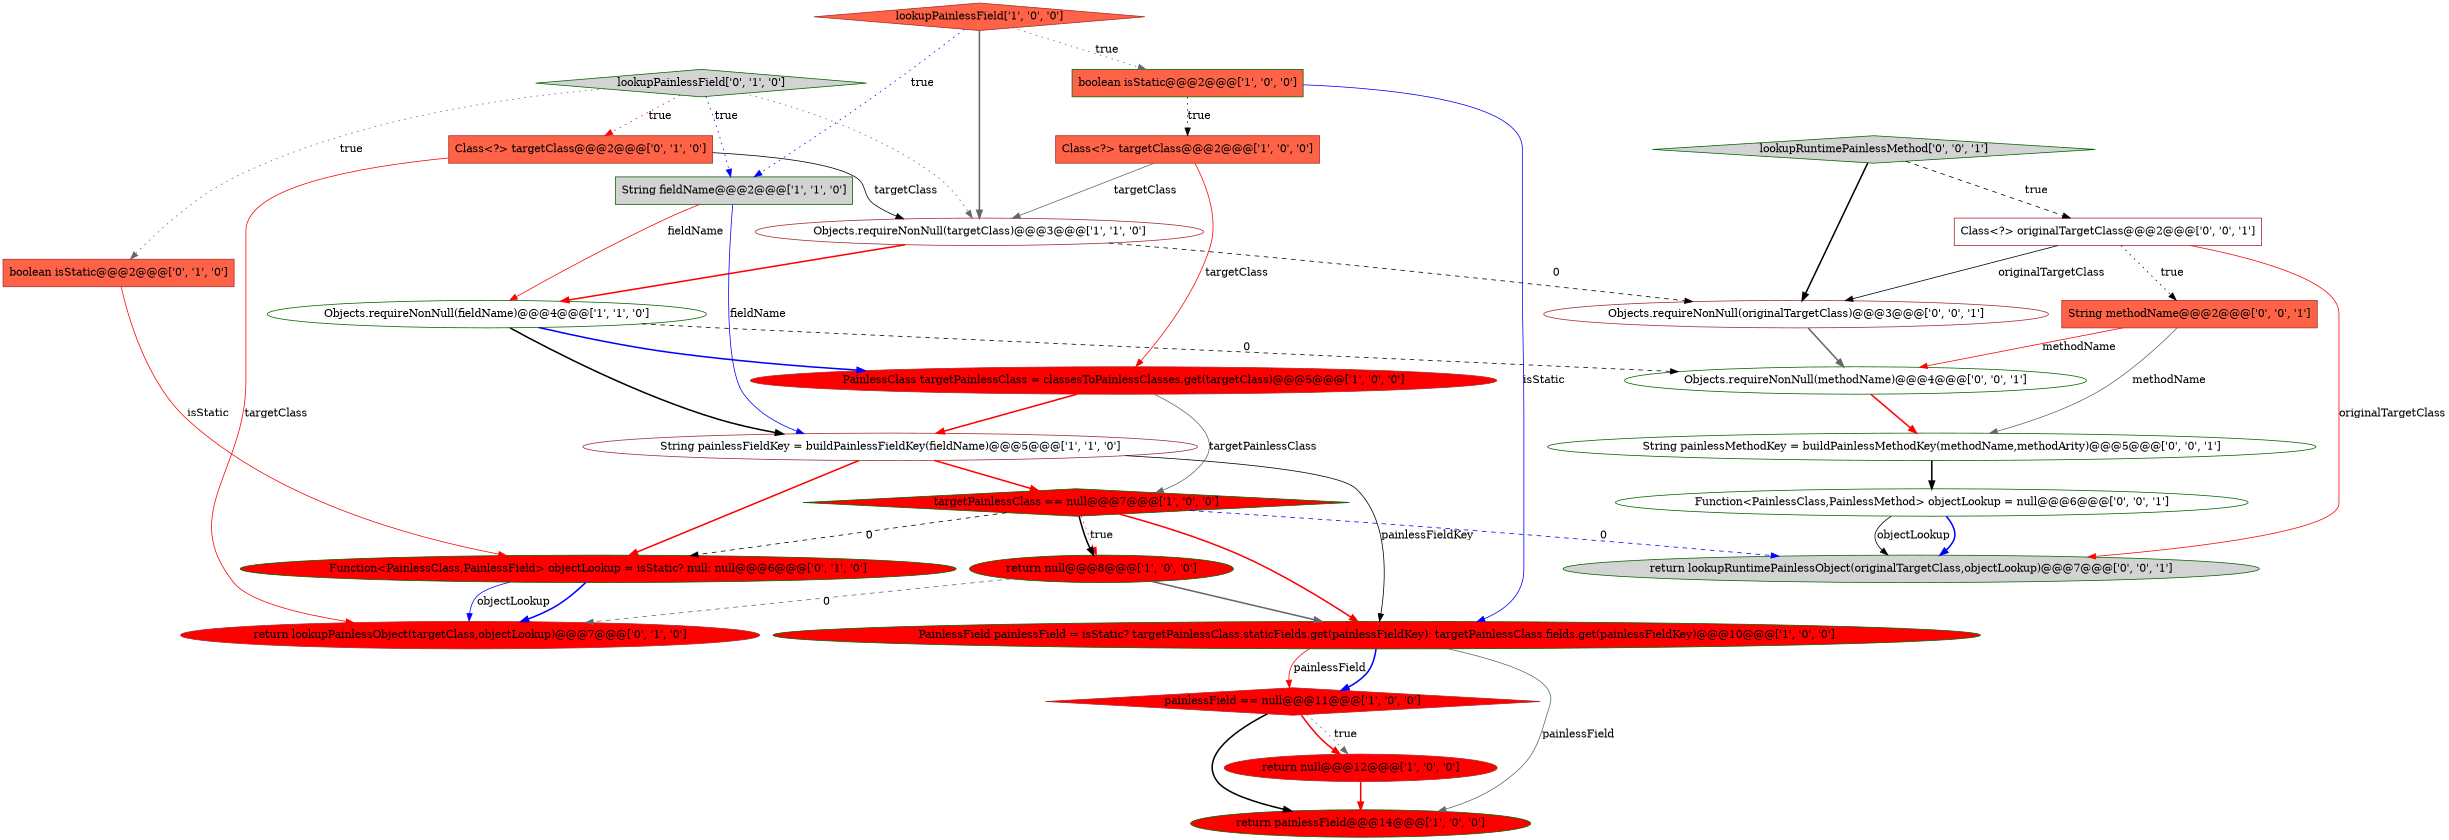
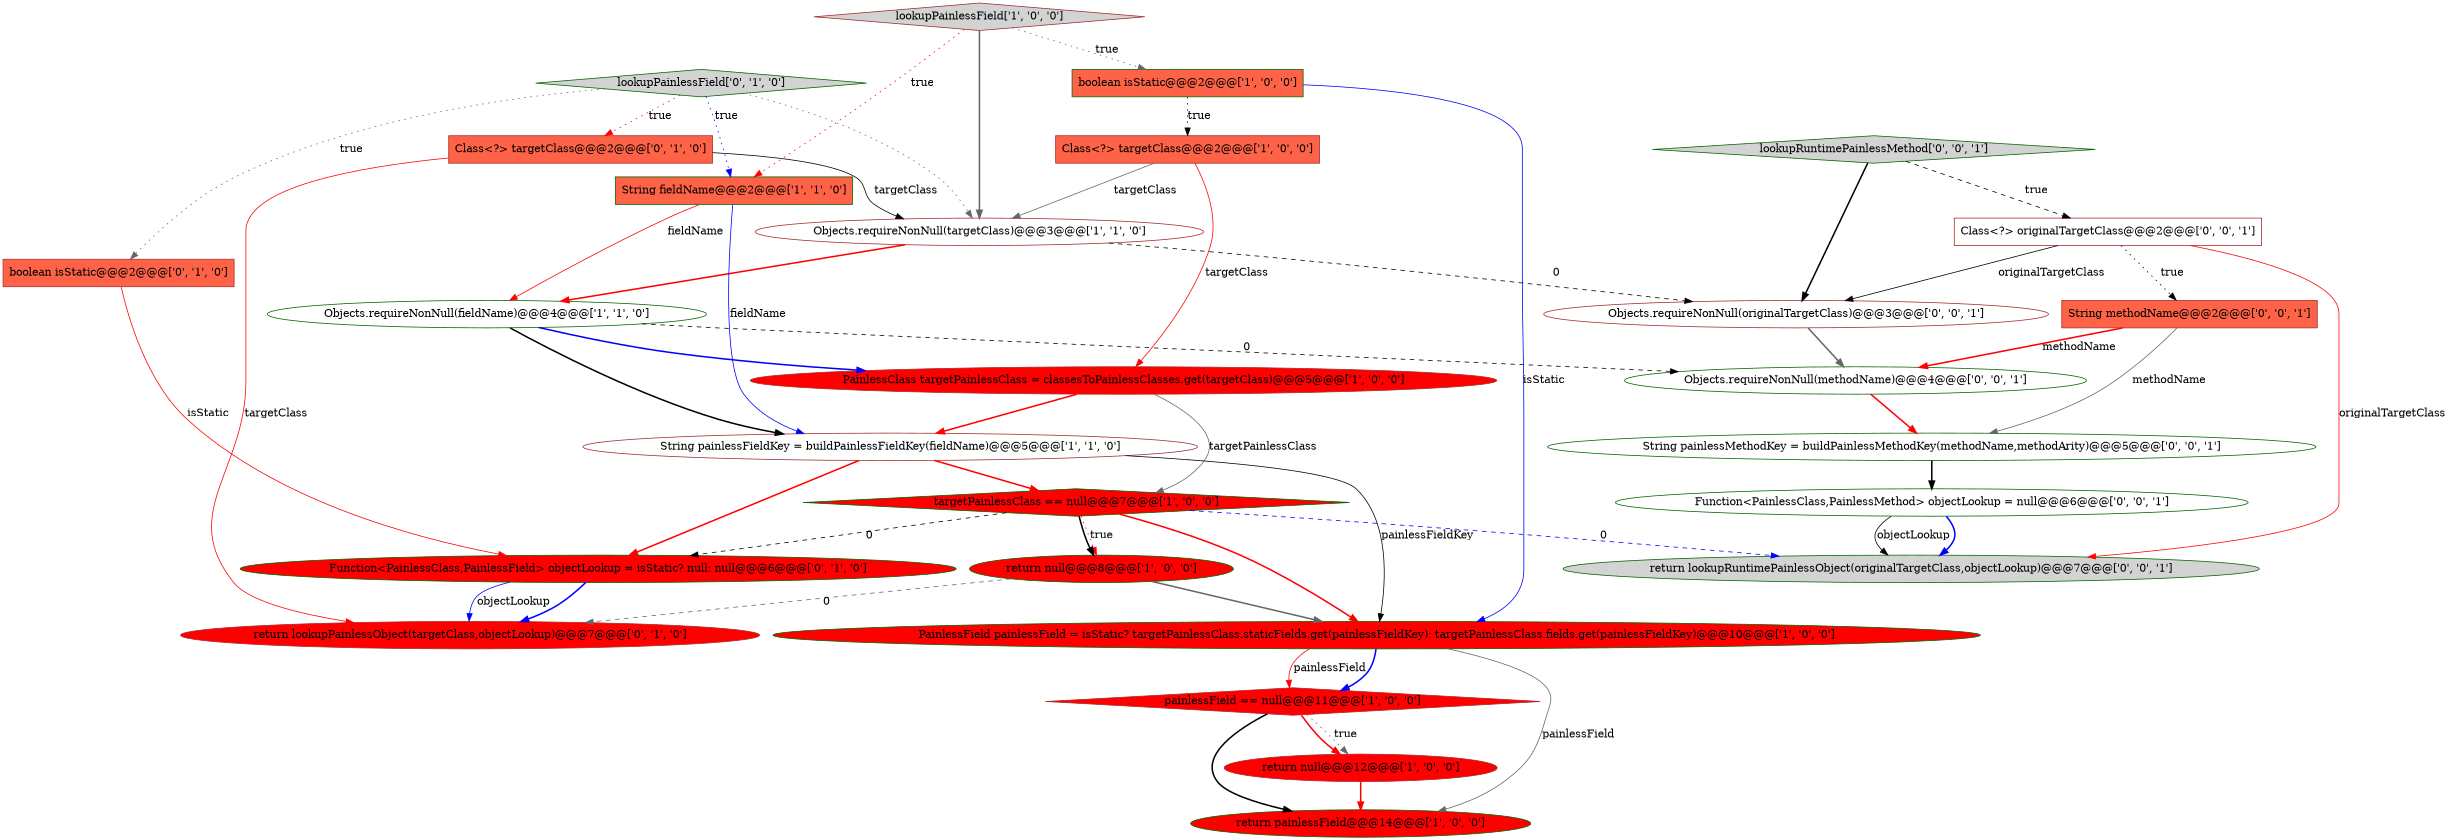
node "lookupPainlessField['1', '0', '0']": fillcolor tomato -> lightgray
edge "lookupPainlessField['1', '0', '0']" -> "String fieldName@@@2@@@['1', '1', '0']": color blue -> red
node "String fieldName@@@2@@@['1', '1', '0']": fillcolor lightgray -> tomato
edge "String methodName@@@2@@@['0', '0', '1']" -> "Objects.requireNonNull(methodName)@@@4@@@['0', '0', '1']": style solid -> bold
